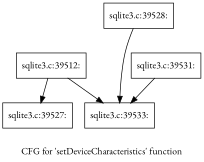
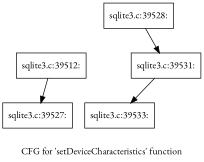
edge "sqlite3.c:39528:" -> "sqlite3.c:39533:": now "sqlite3.c:39528:" -> "sqlite3.c:39531:"
edge "sqlite3.c:39512:" -> "sqlite3.c:39533:": removed
